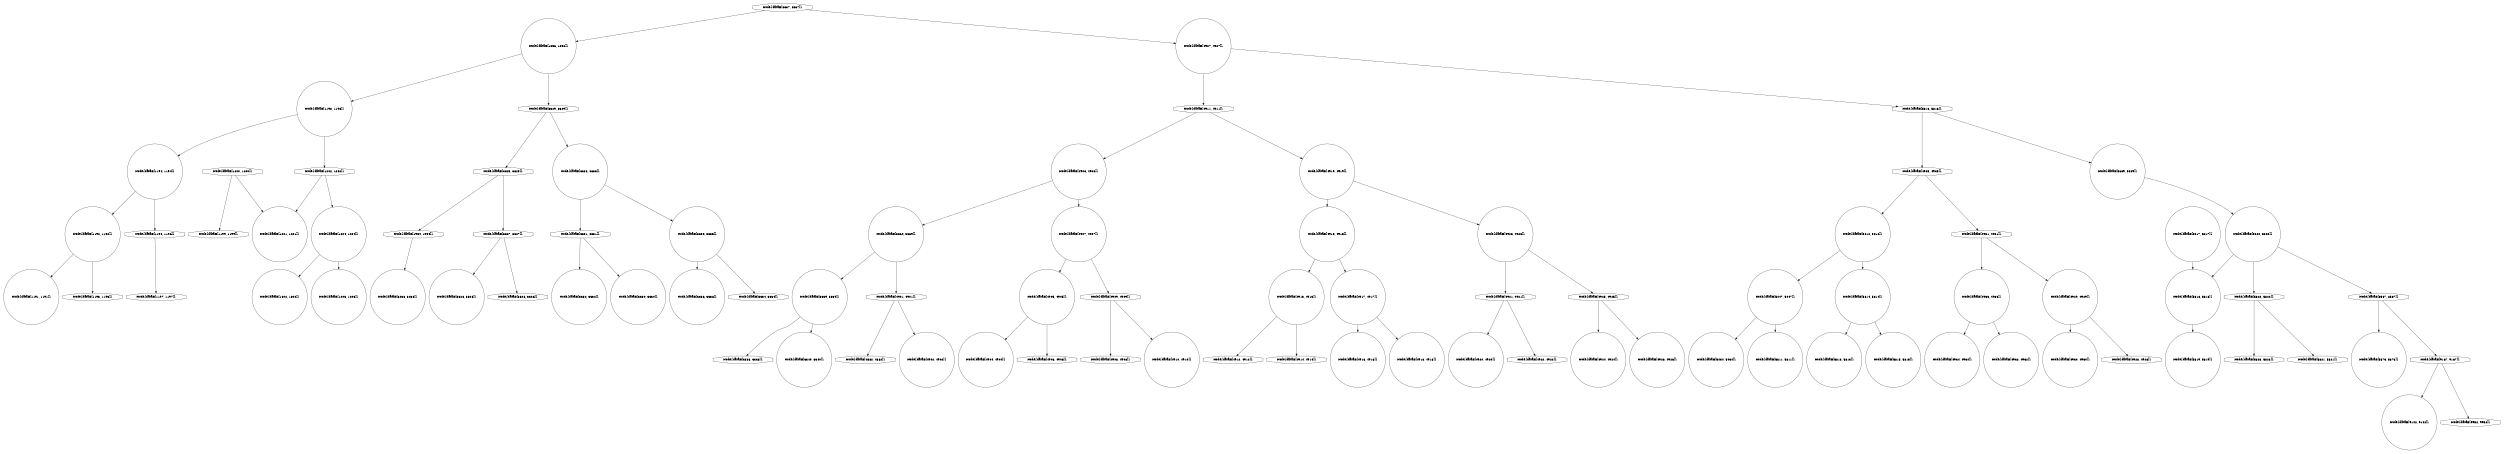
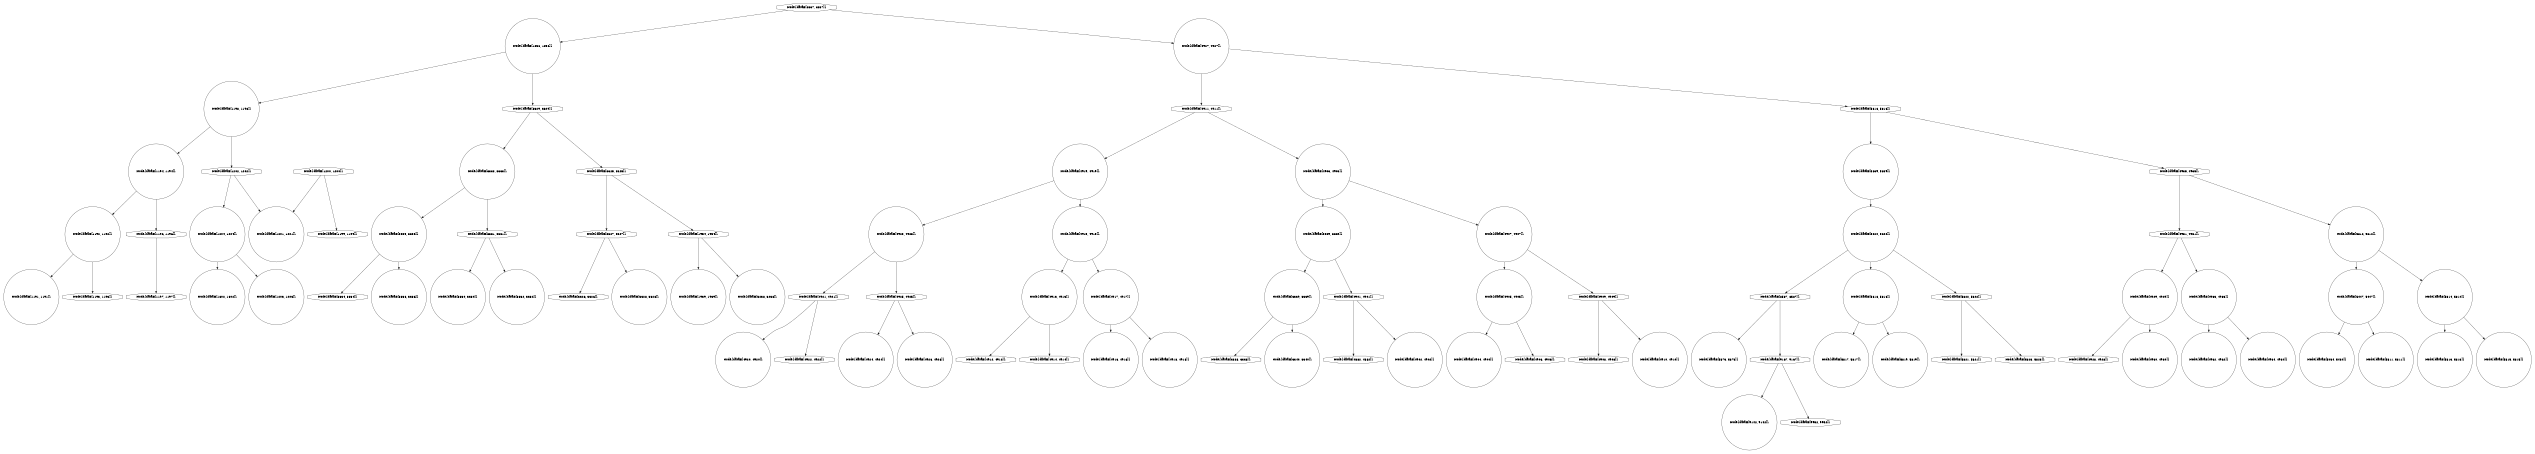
edge "Node{data=[5817, 5817]}" -> "Node{data=[5818, 5818]}": reversed
node "Node{data=[1939, 1939]}": added
